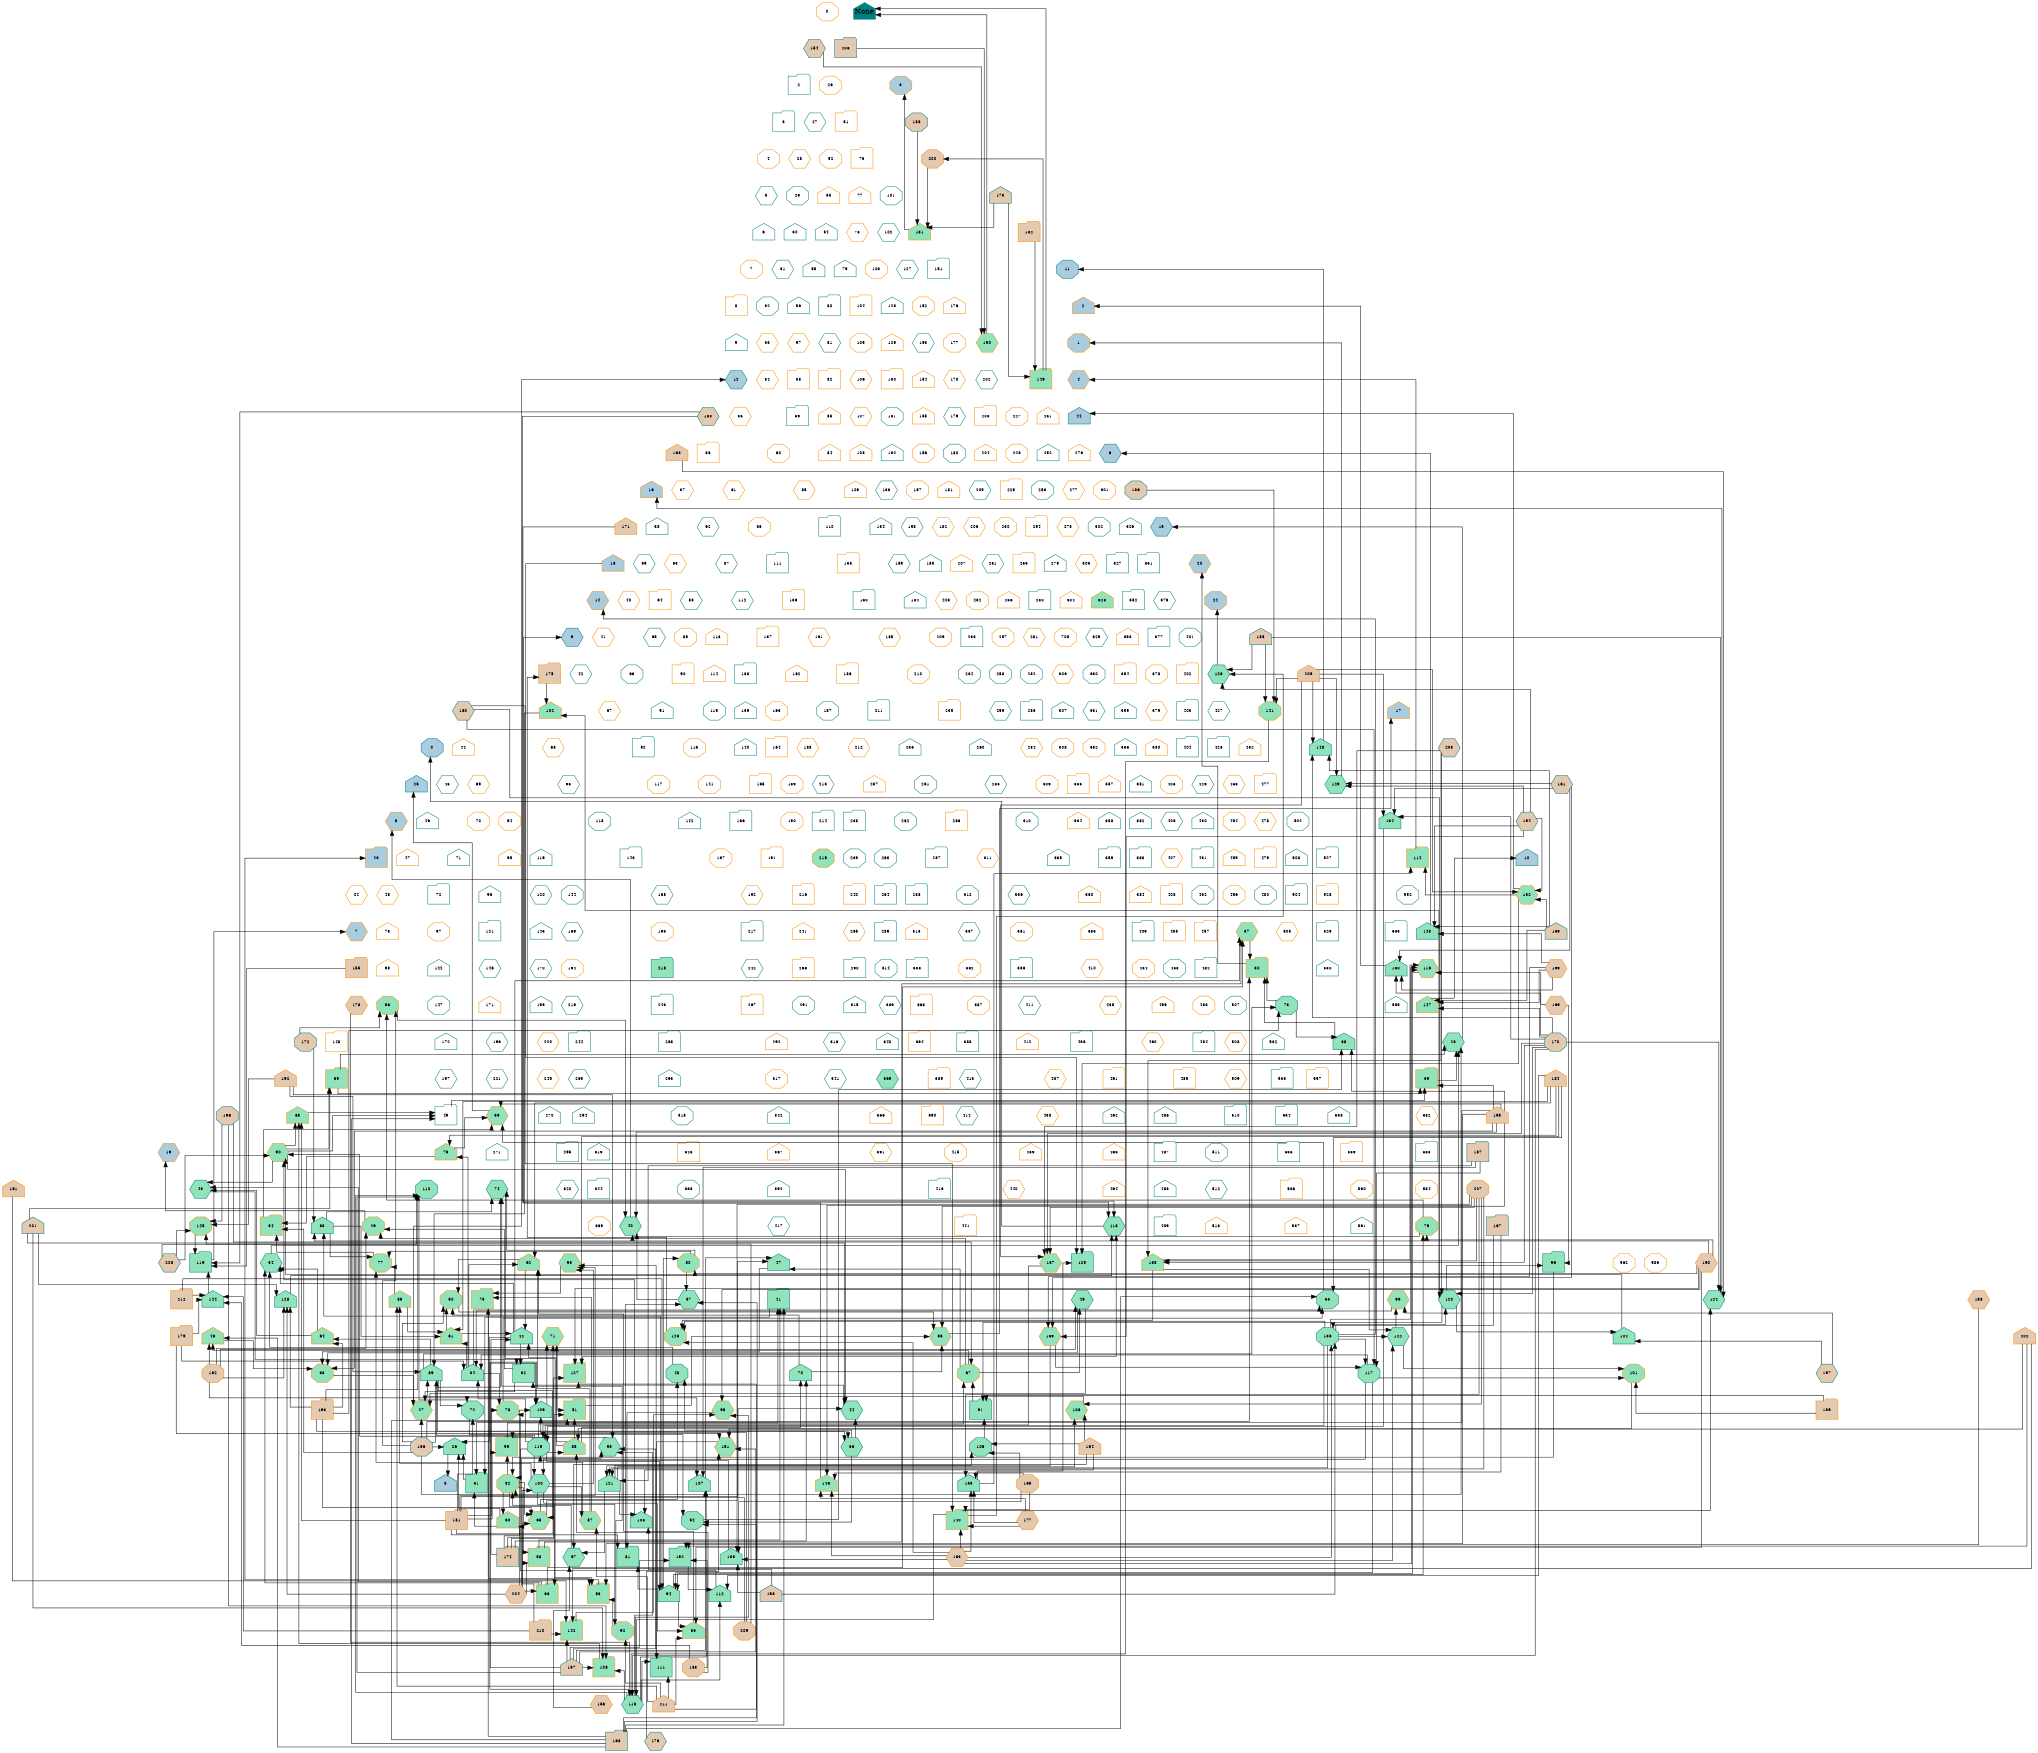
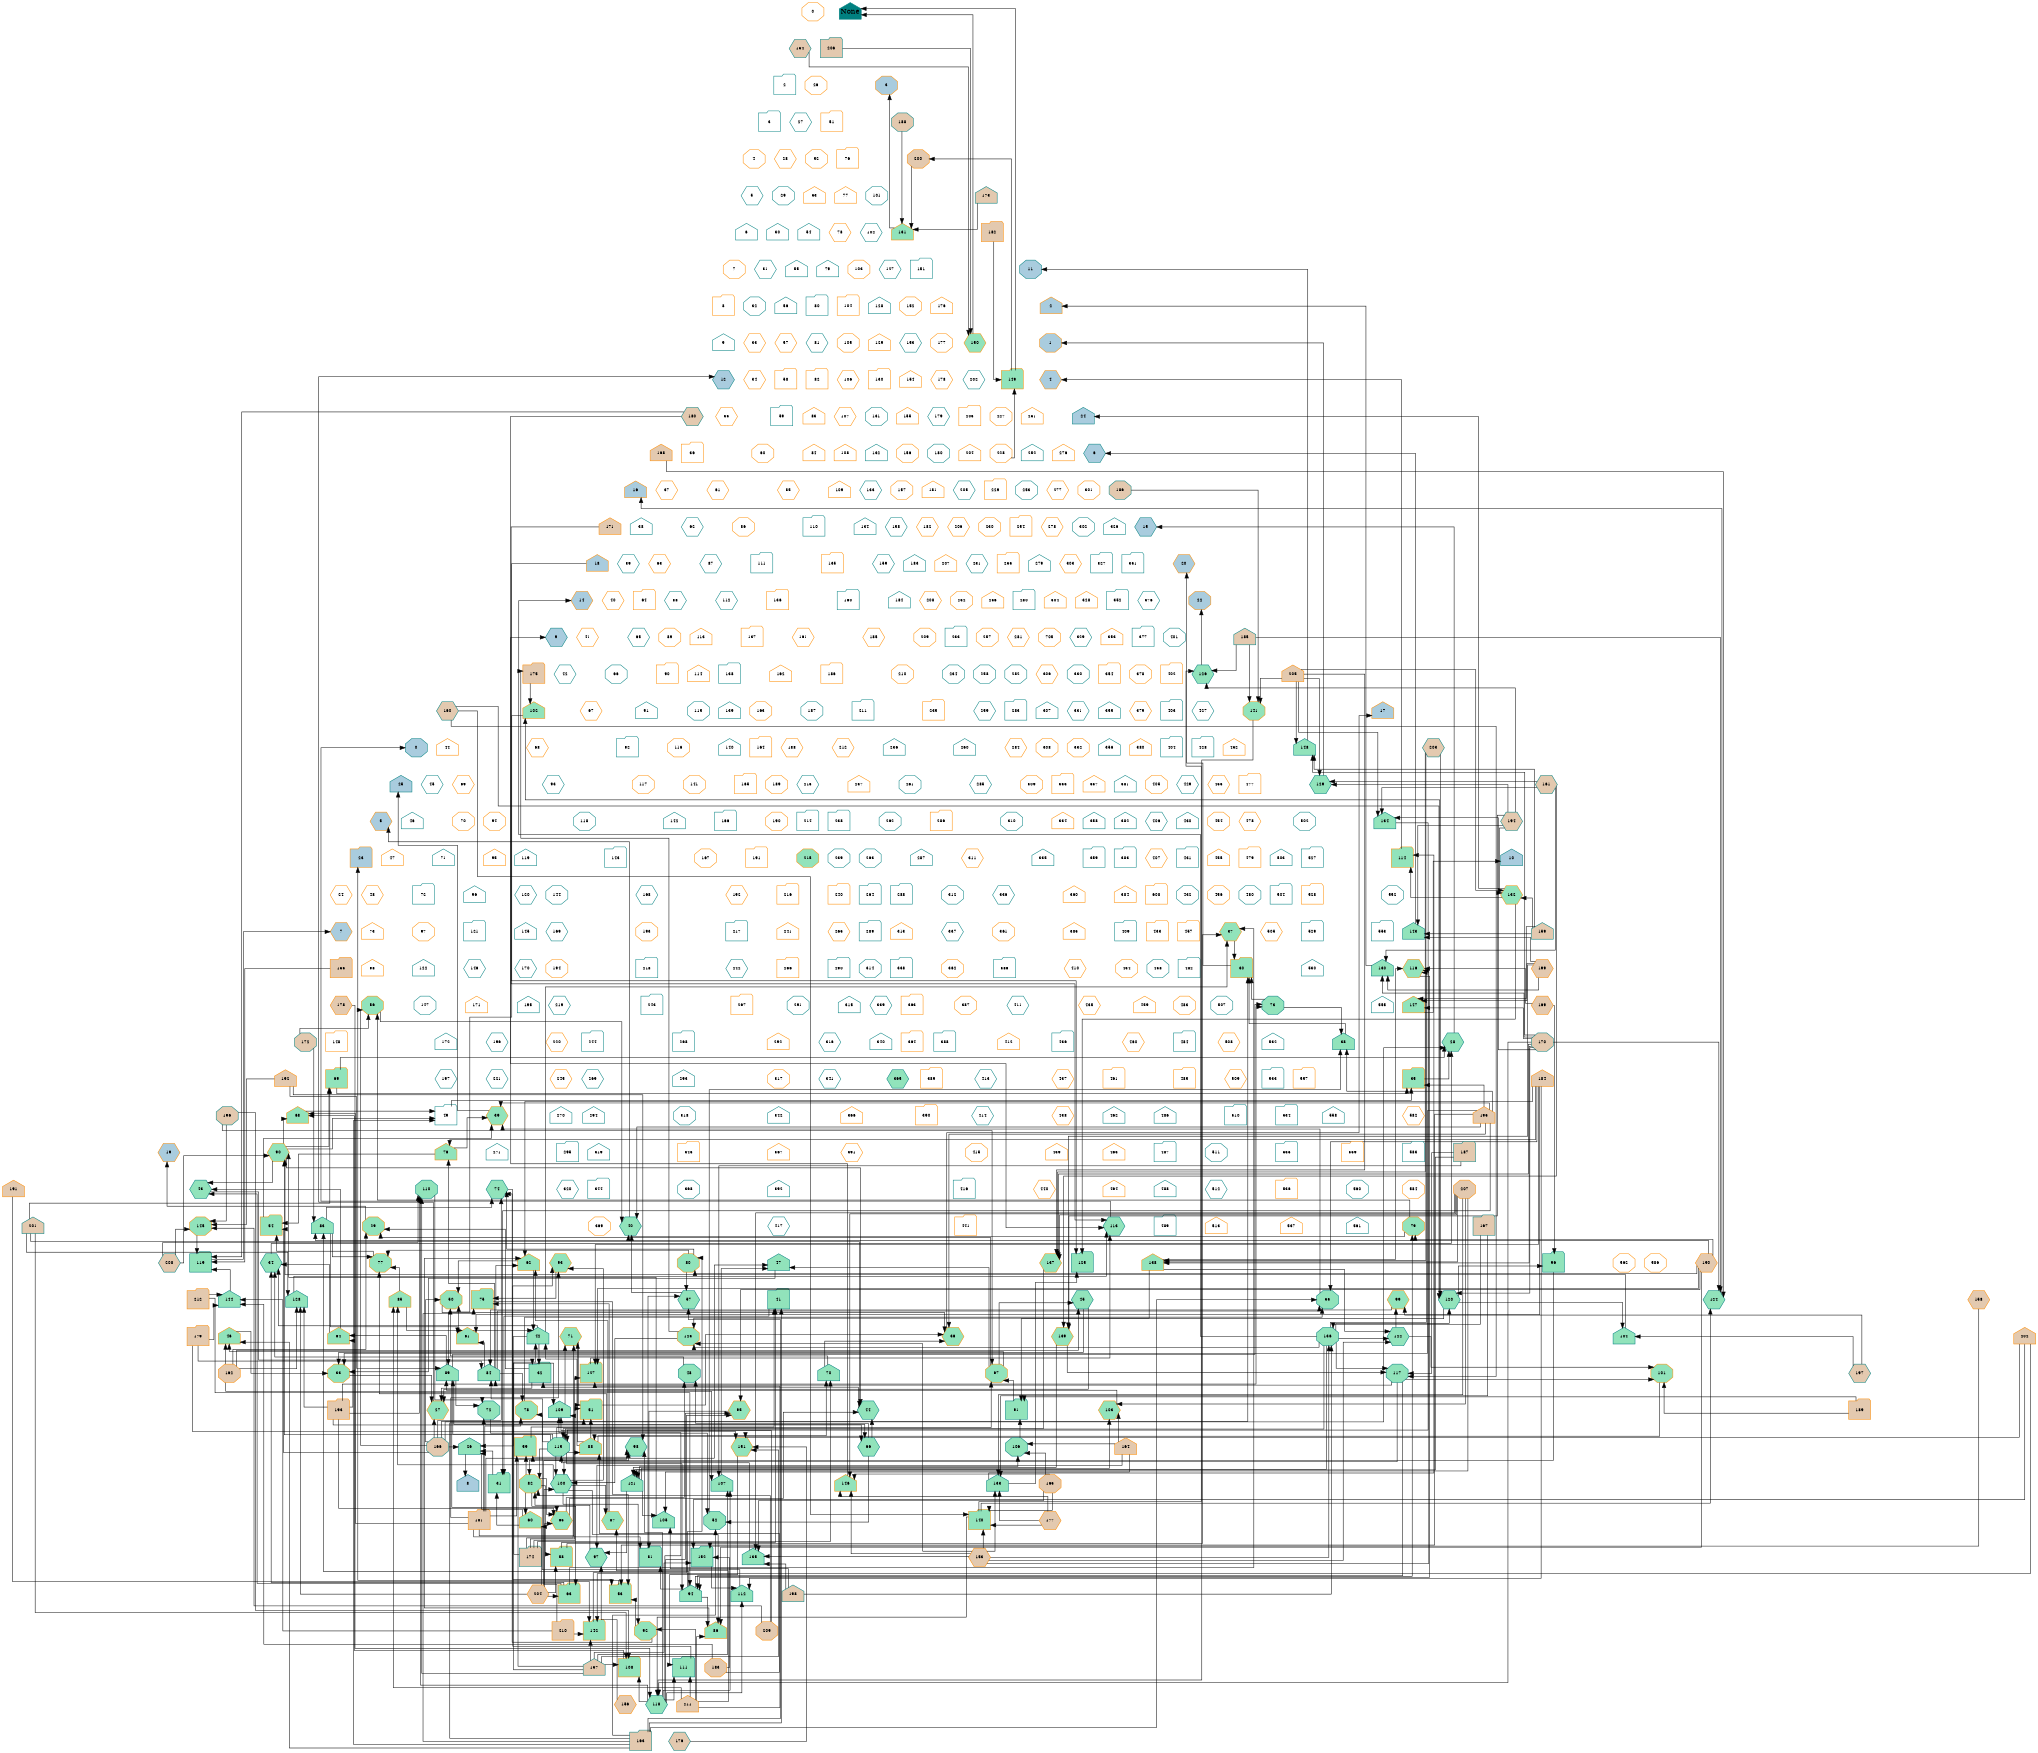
edge "173" -> "149": now "228" -> "149"
node "328": fillcolor #91e3bb -> #ffffff
node "287": shape folder -> house
node "408": label "408" -> "608"
node "218": fillcolor #91e3bb -> #ffffff
node "560": color darkorange -> teal
edge "123" -> "100": added
